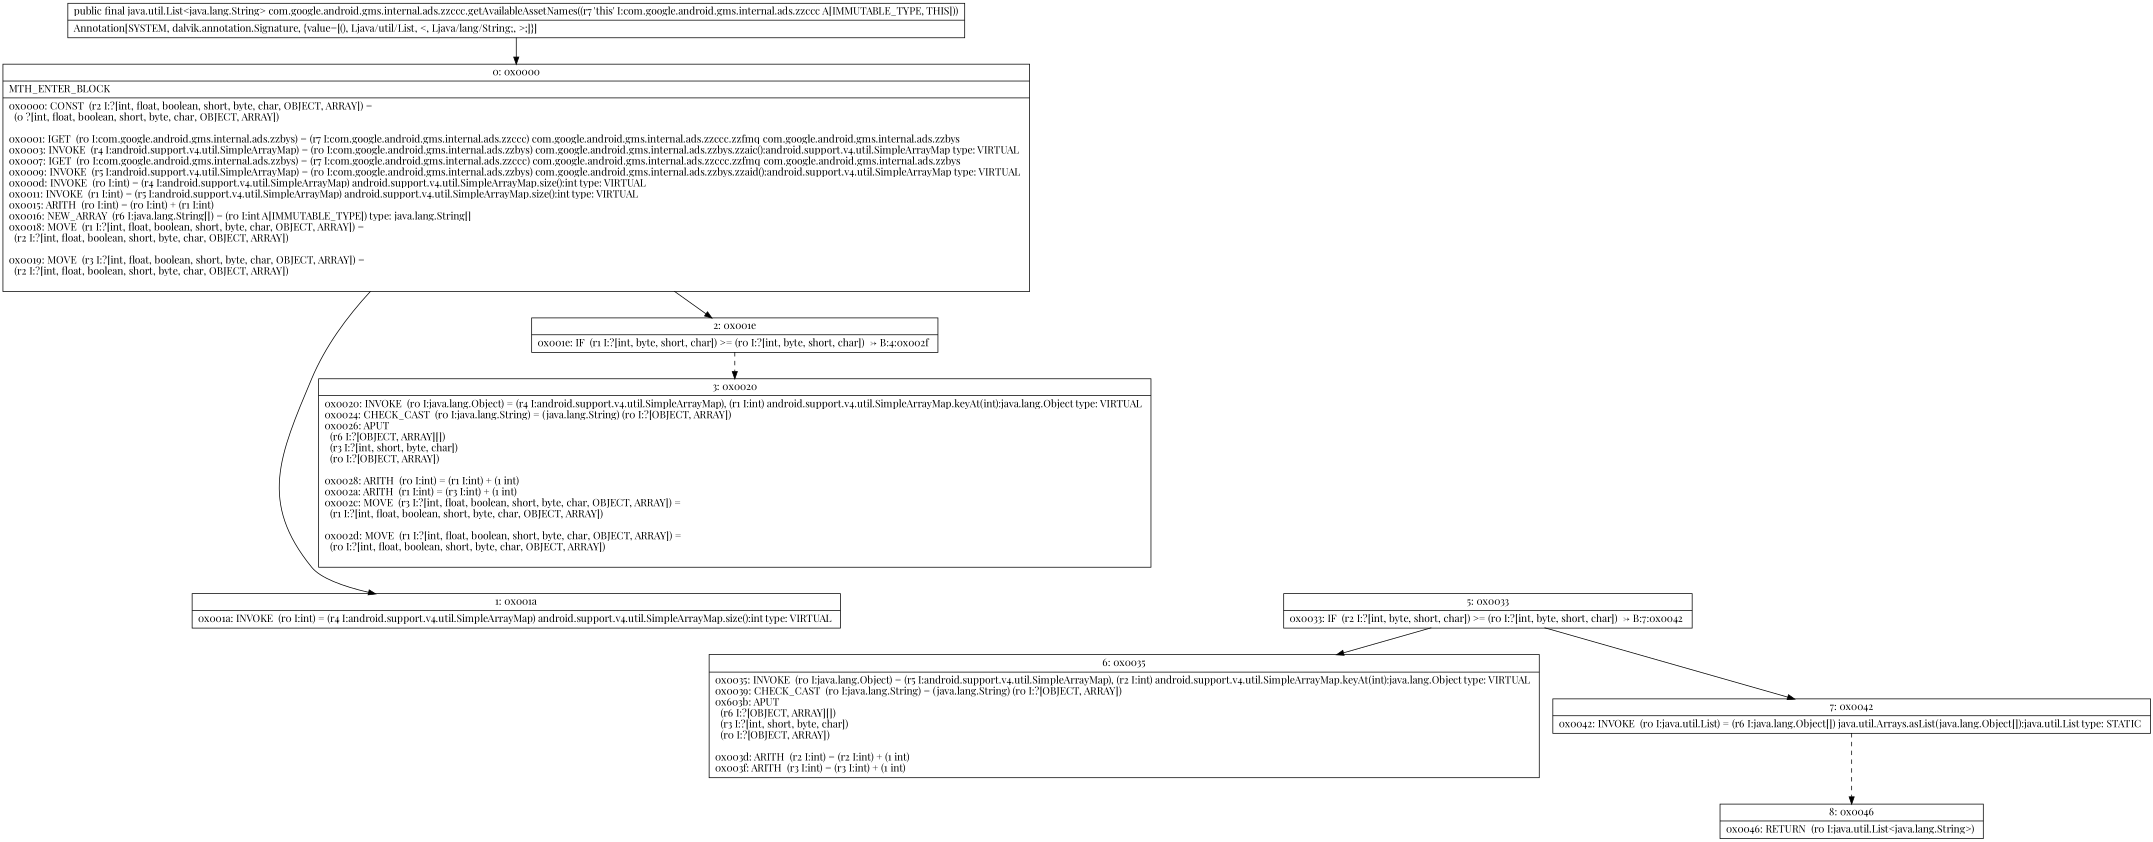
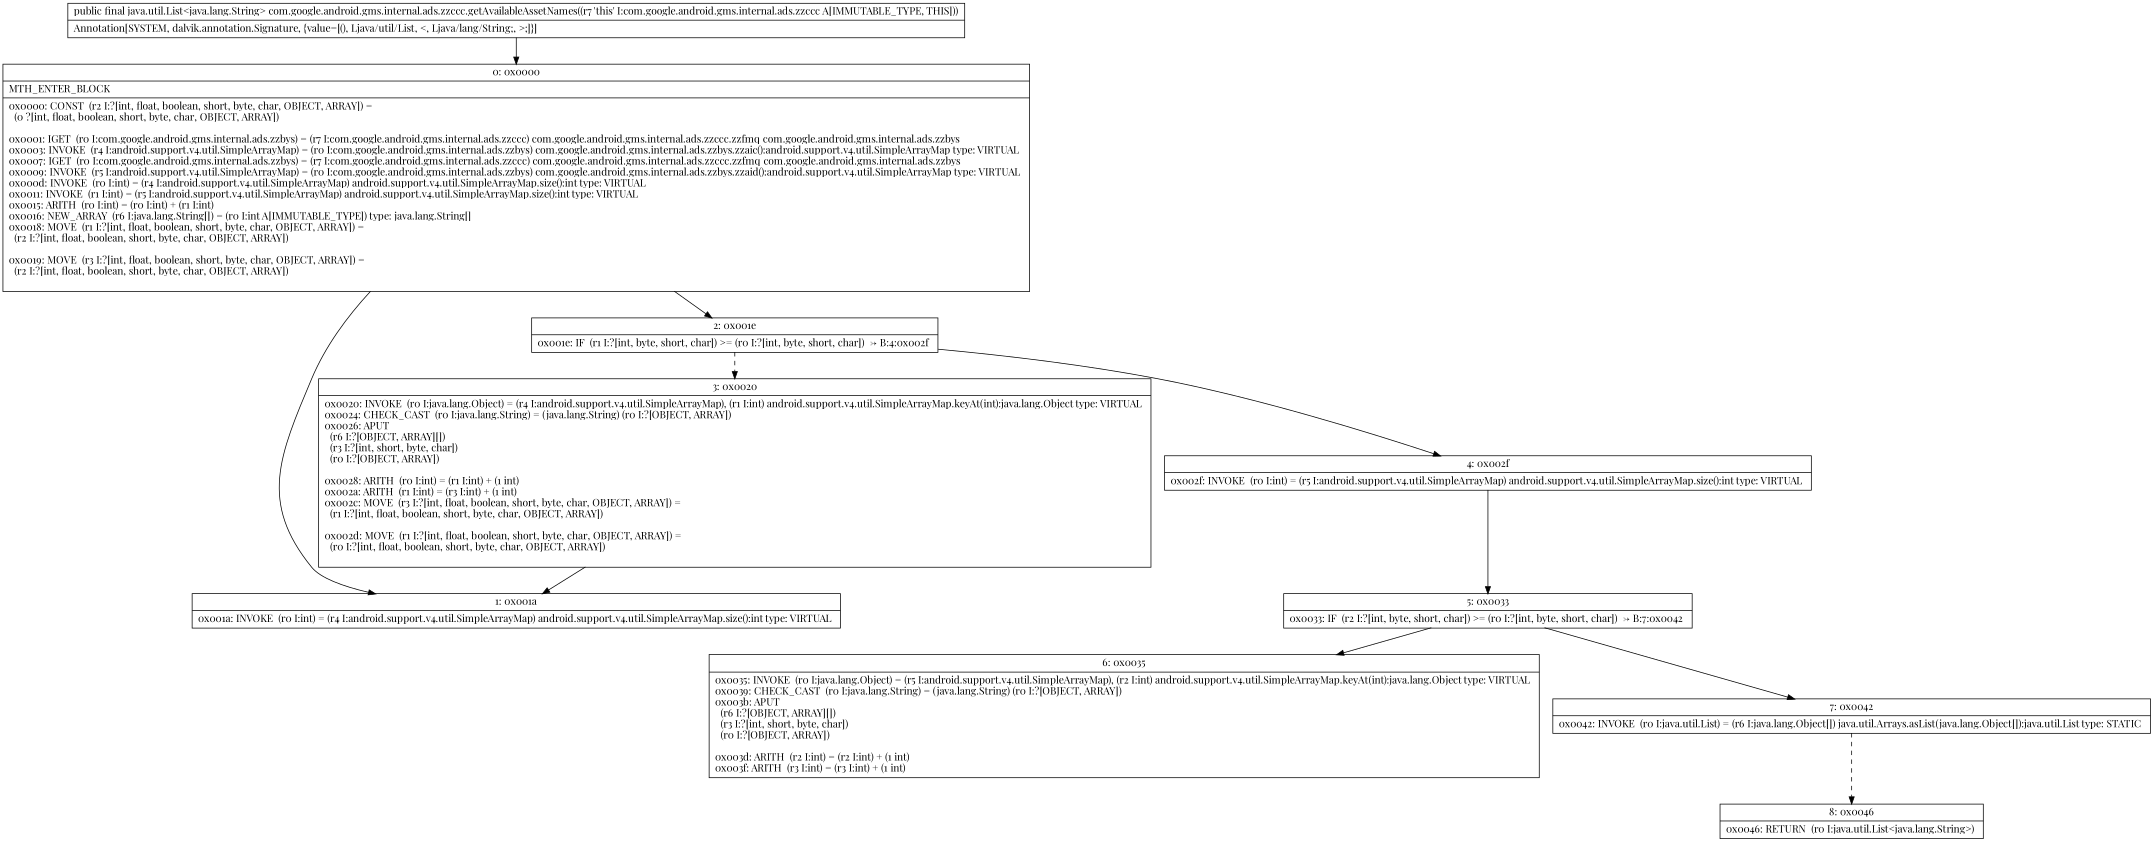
node "4: 0x002f": added
edge "3: 0x0020" -> "1: 0x001a": added
node "6: 0x0035": text "0x603b: APUT" -> "0x003b: APUT"
